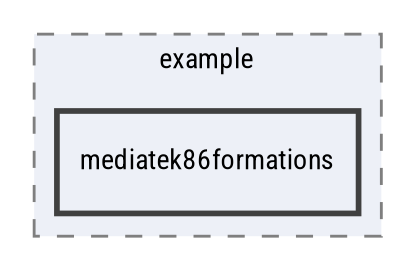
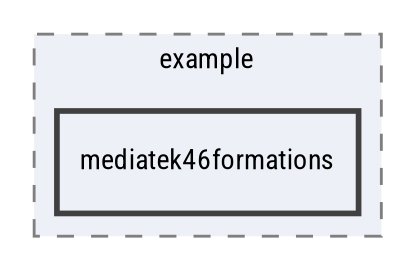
node "mediatek86formations": label "mediatek86formations" -> "mediatek46formations"
